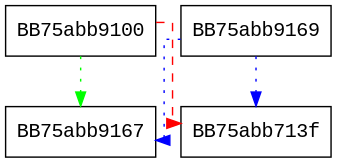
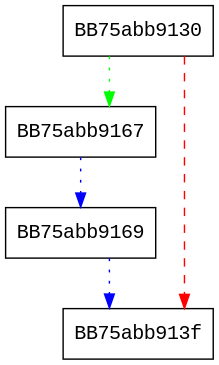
node "BB75abb9100": label "BB75abb9100" -> "BB75abb9130"
edge "BB75abb9169" -> "BB75abb9167": reversed
node "BB75abb713f": label "BB75abb713f" -> "BB75abb913f"
